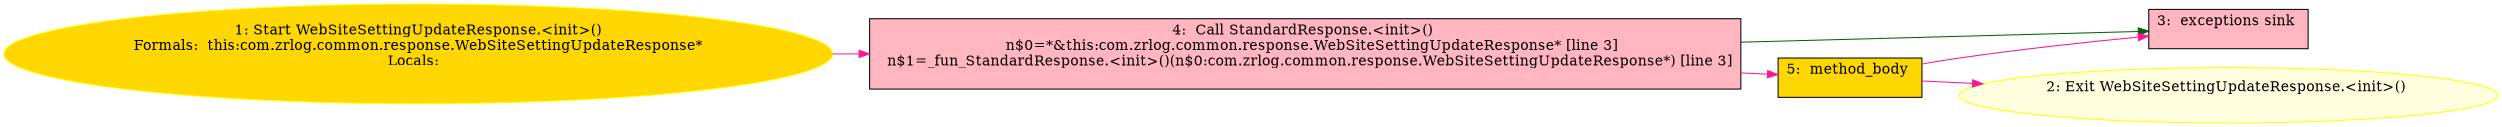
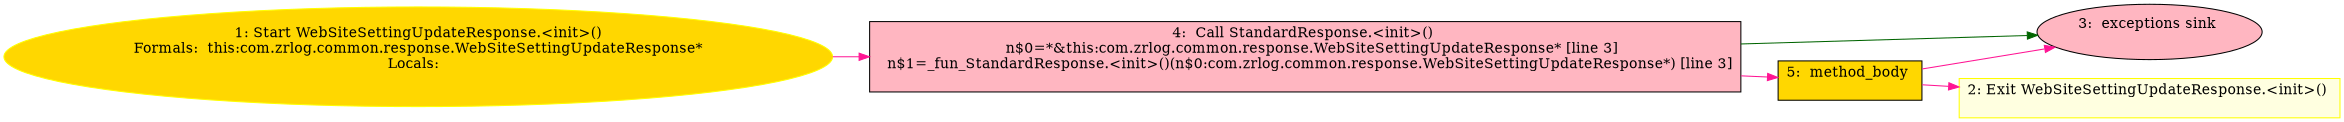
node "3:  exceptions sink": shape box -> ellipse
node "2: Exit WebSiteSettingUpdateResponse.<init>()": shape ellipse -> box
